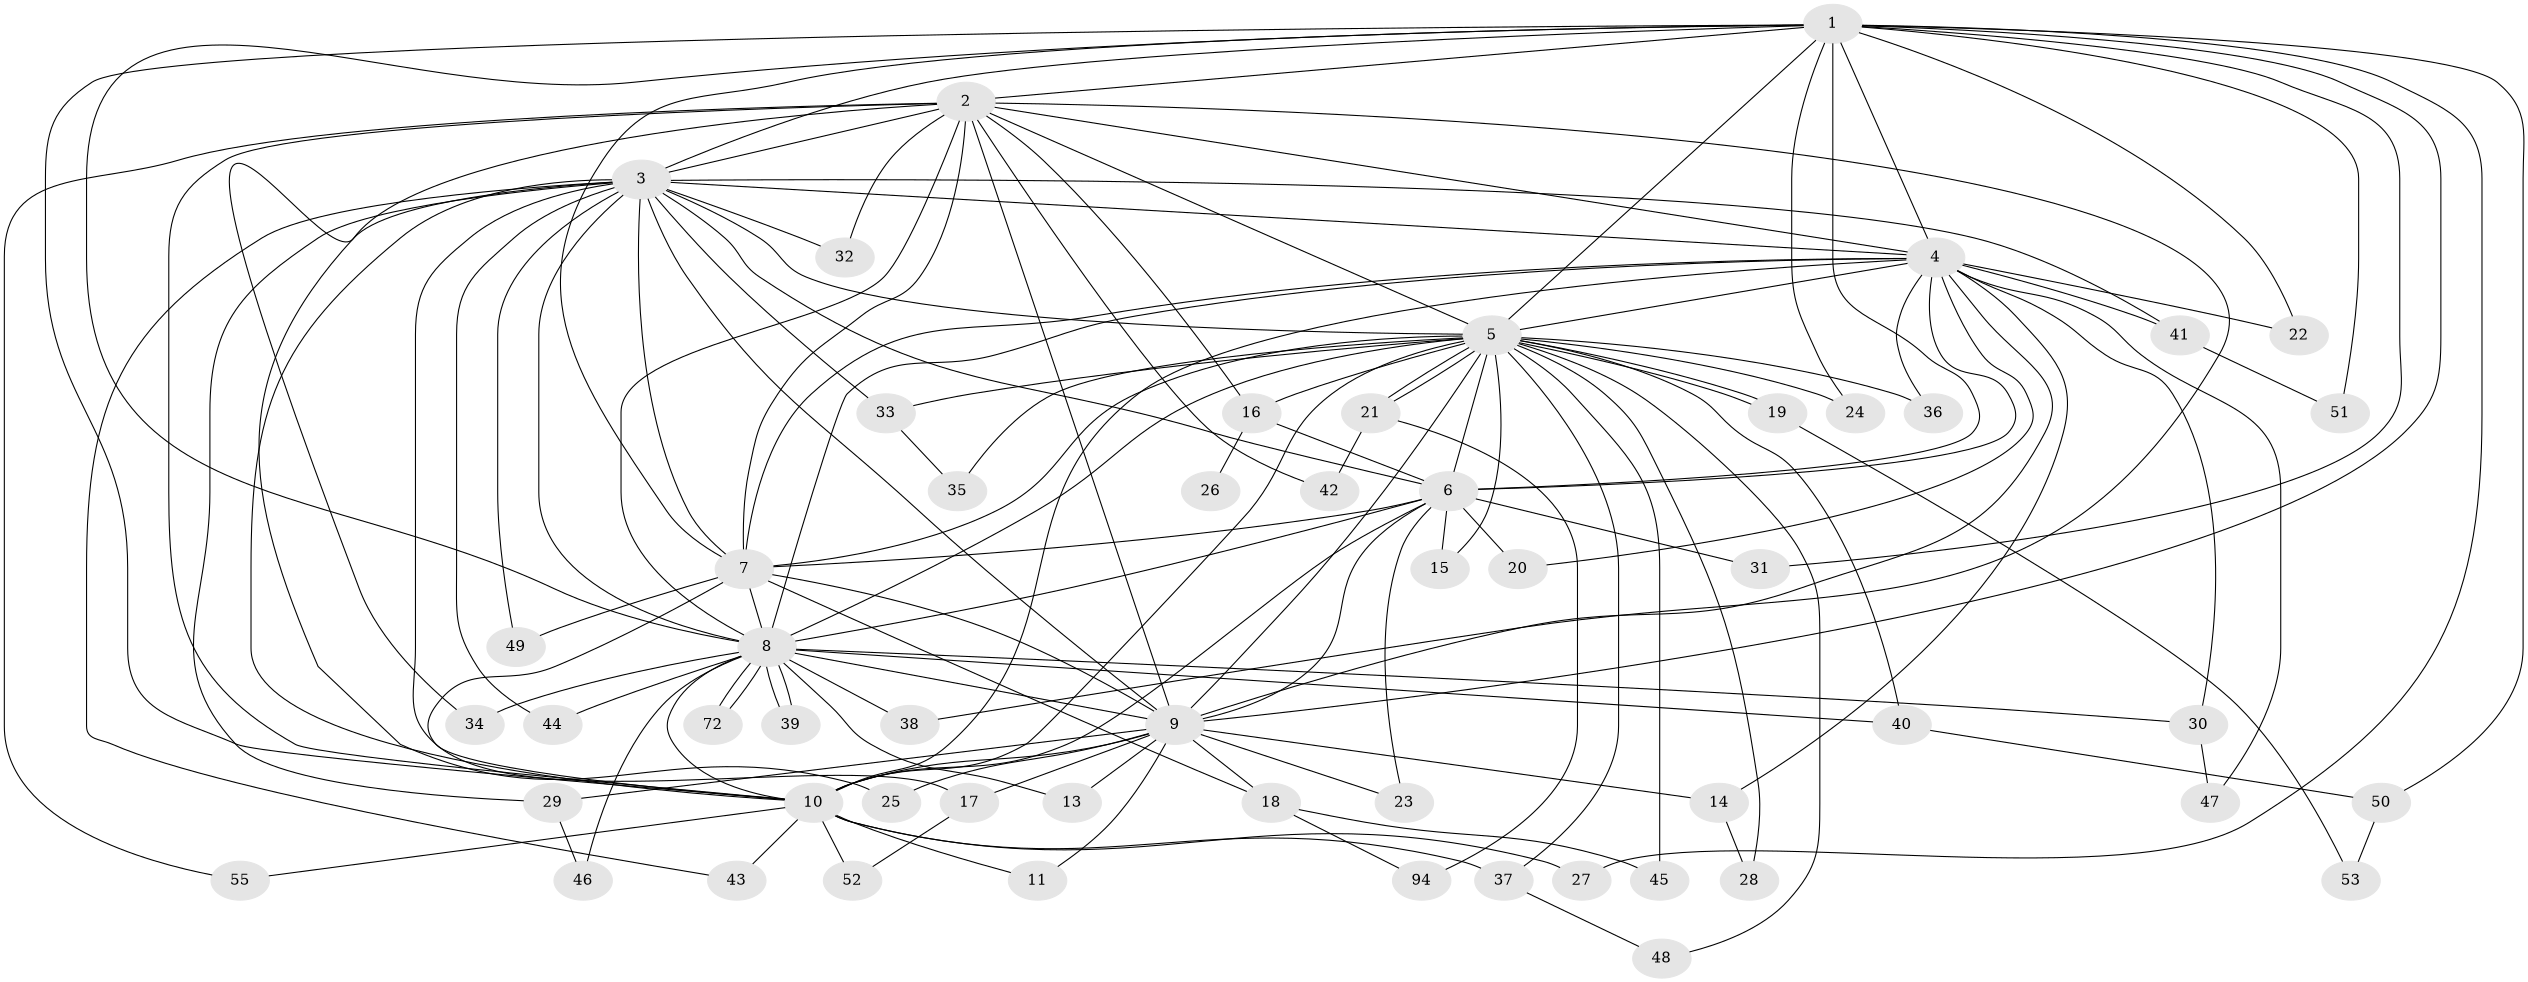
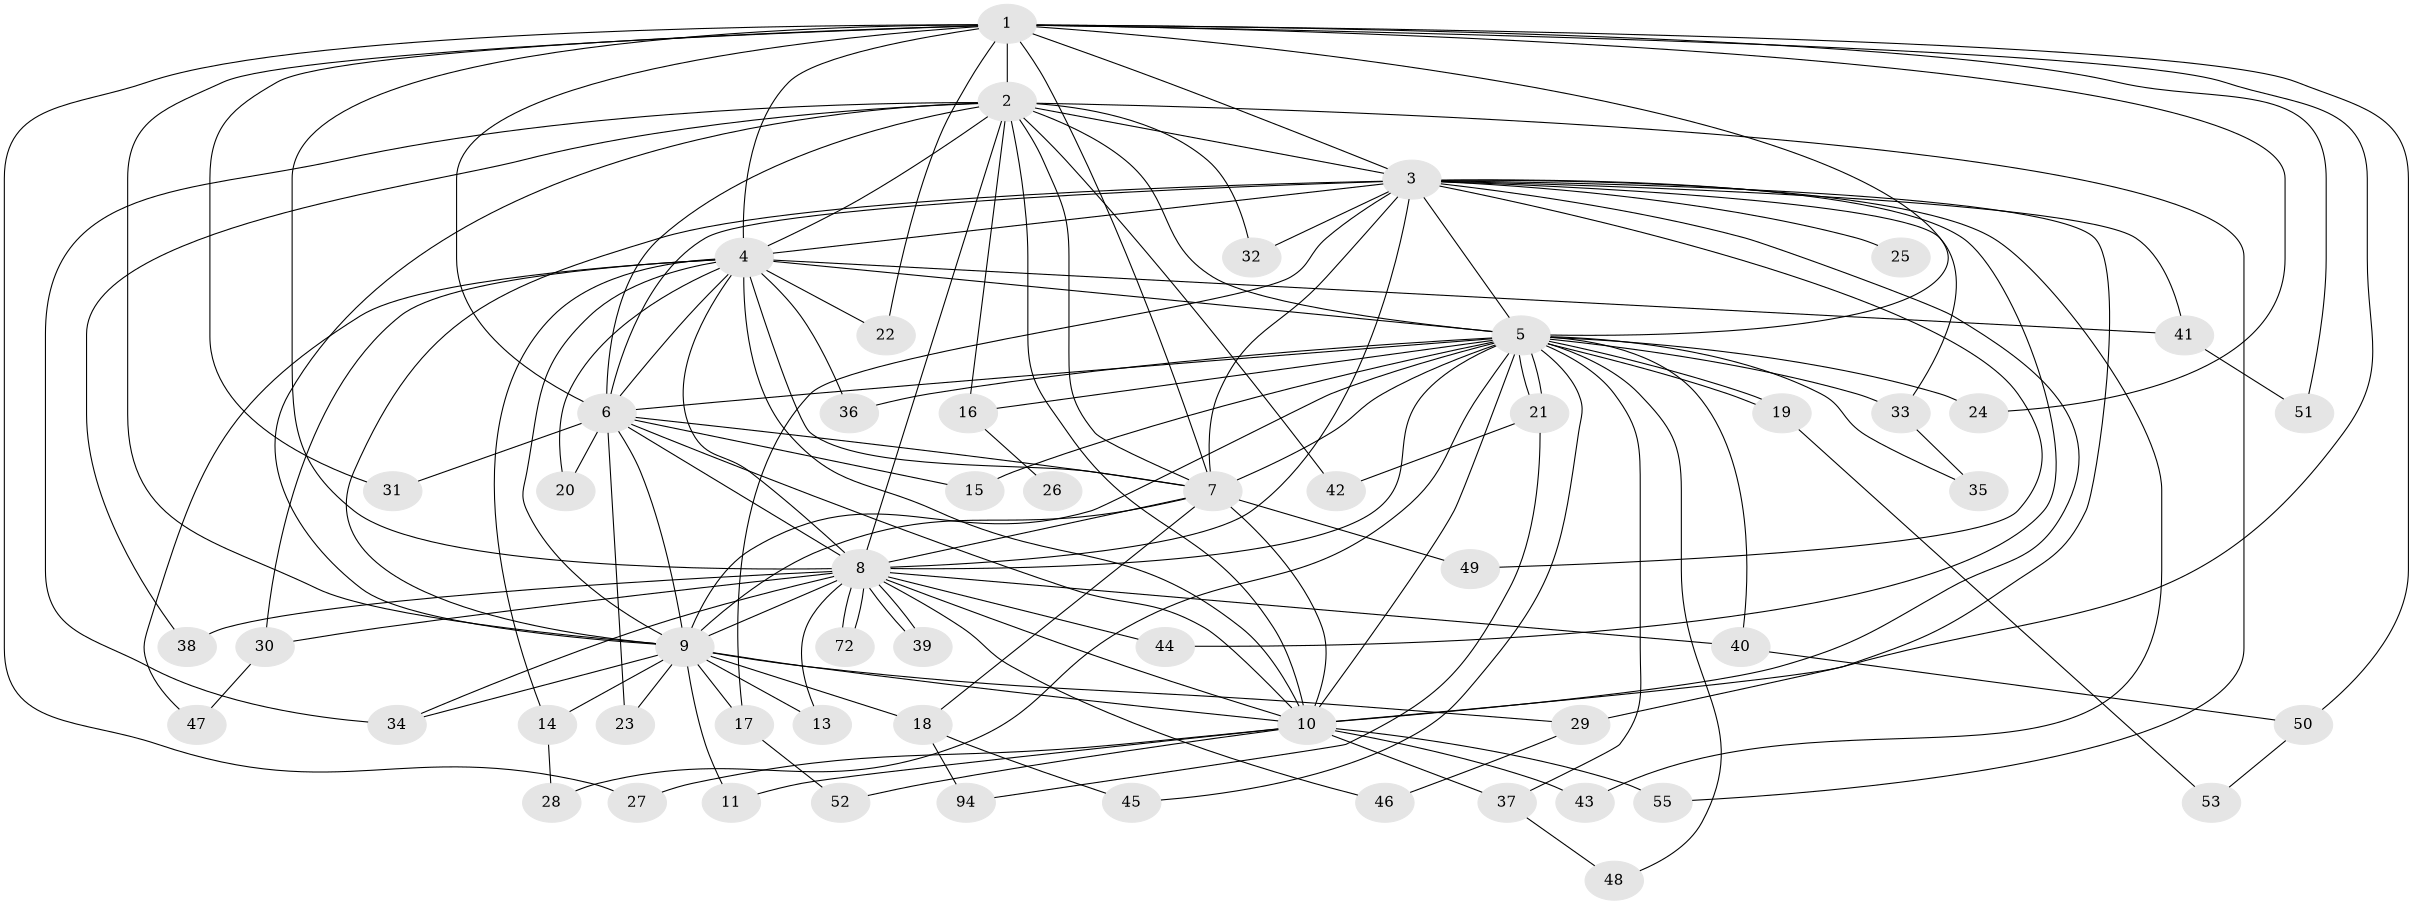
edge "16" -- "6": now "2" -- "6"
edge "9" -- "25": now "9" -- "34"
